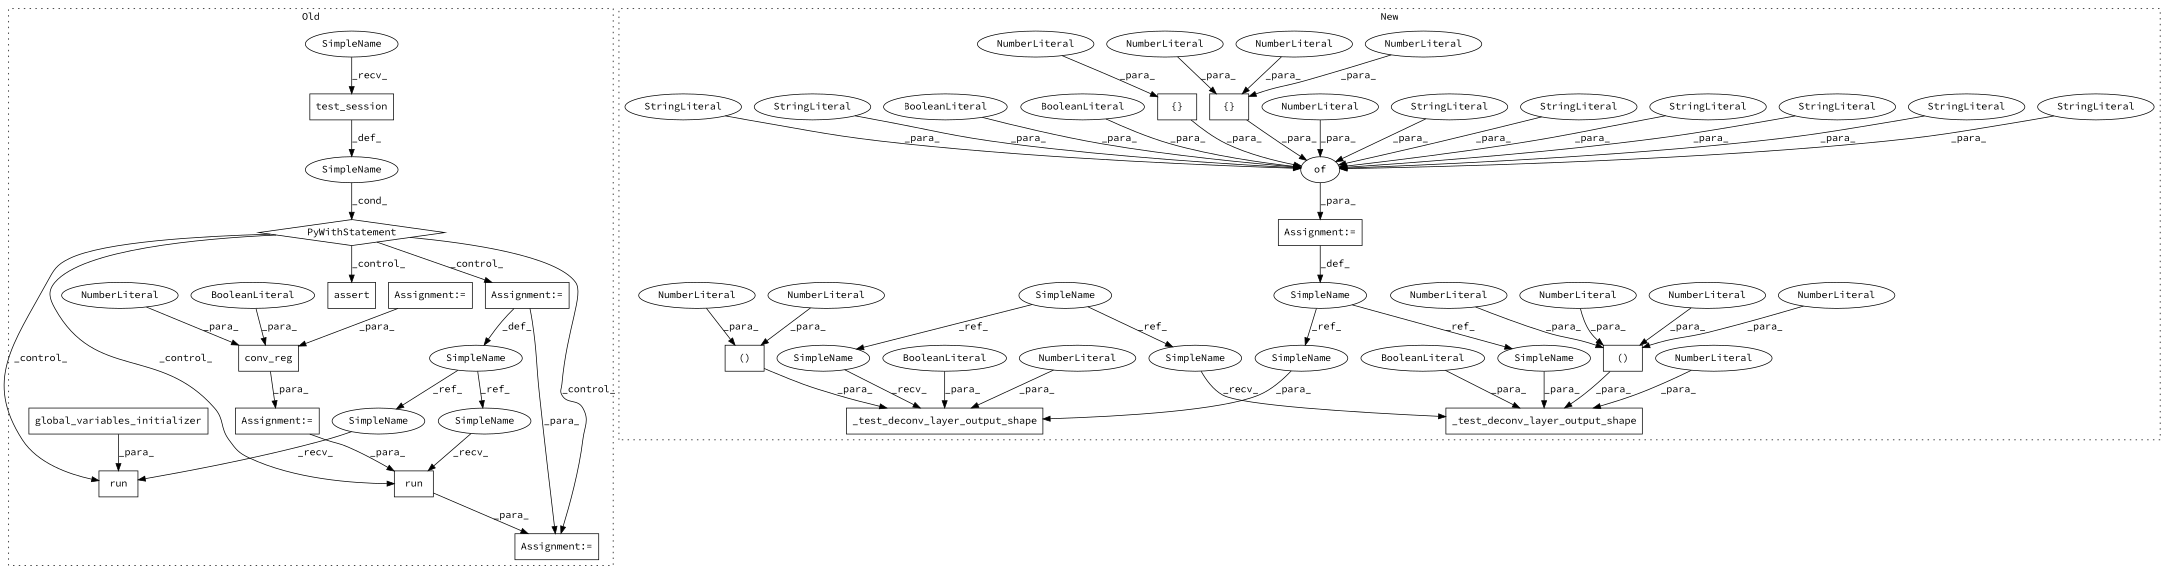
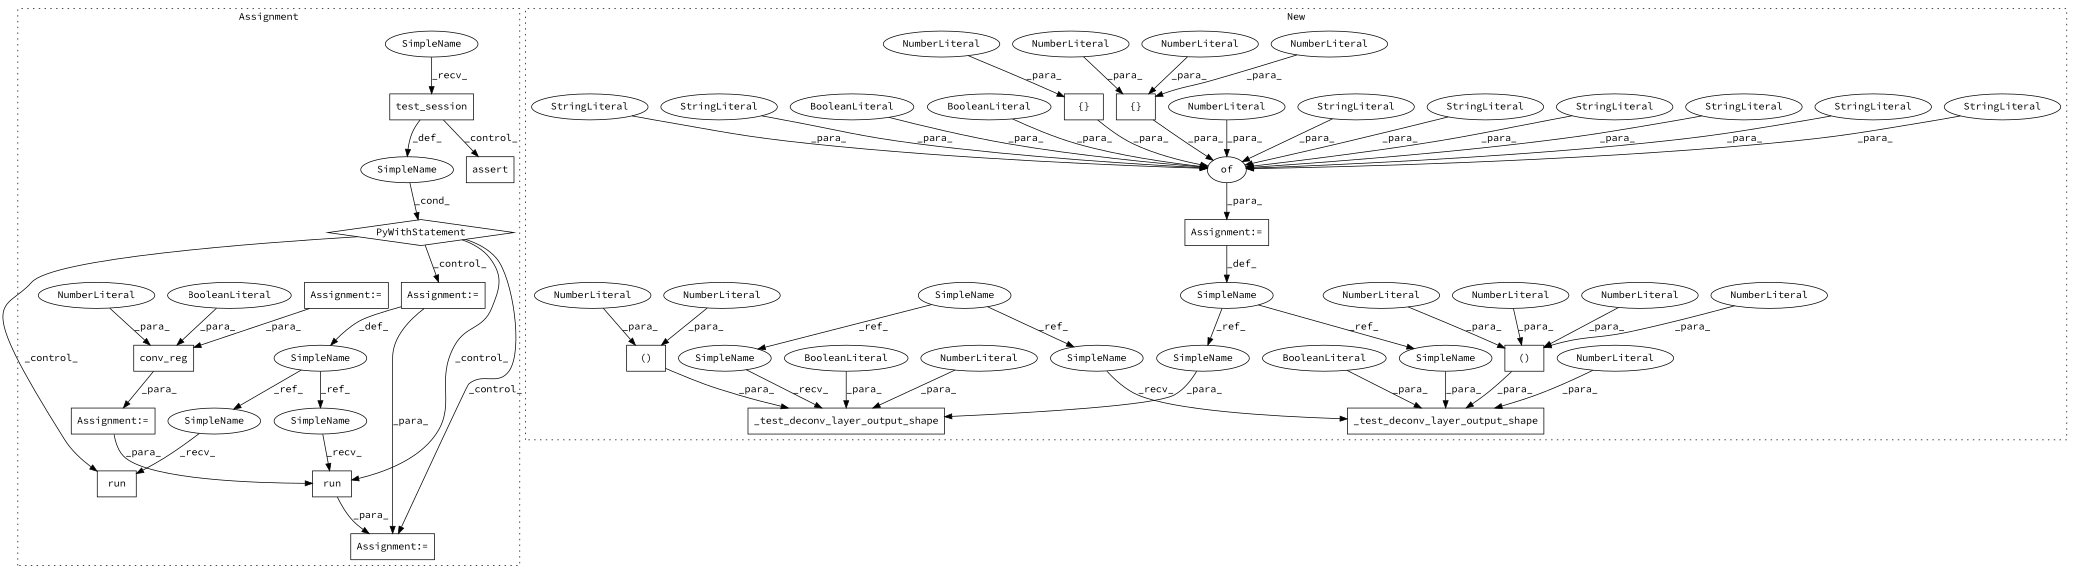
cluster "Old": label "Old" -> "Assignment"
edge "PyWithStatement" -> "assert": now "test_session" -> "assert"
node "global_variables_initializer": removed
